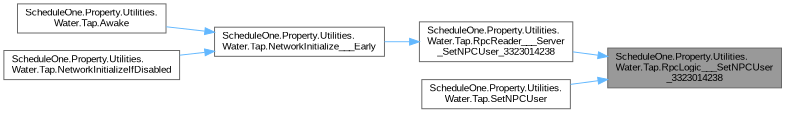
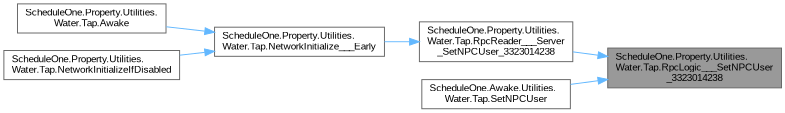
node "ScheduleOne.Property.Utilities. Water.Tap.SetNPCUser": label "ScheduleOne.Property.Utilities. Water.Tap.SetNPCUser" -> "ScheduleOne.Awake.Utilities. Water.Tap.SetNPCUser"
